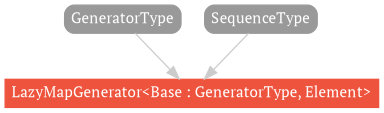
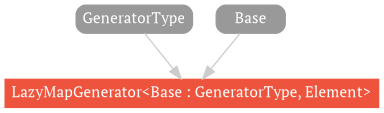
node "SequenceType": label "SequenceType" -> "Base"
